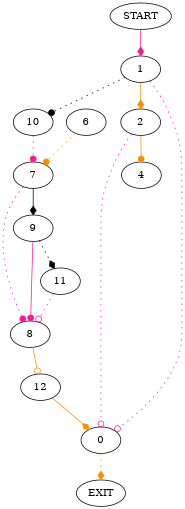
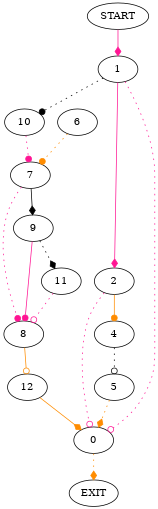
edge "1" -> "2": color darkorange -> deeppink
node "5": added
